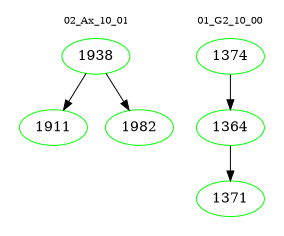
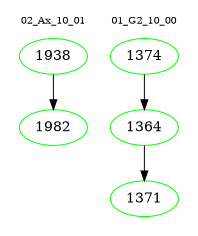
node "1911": removed
